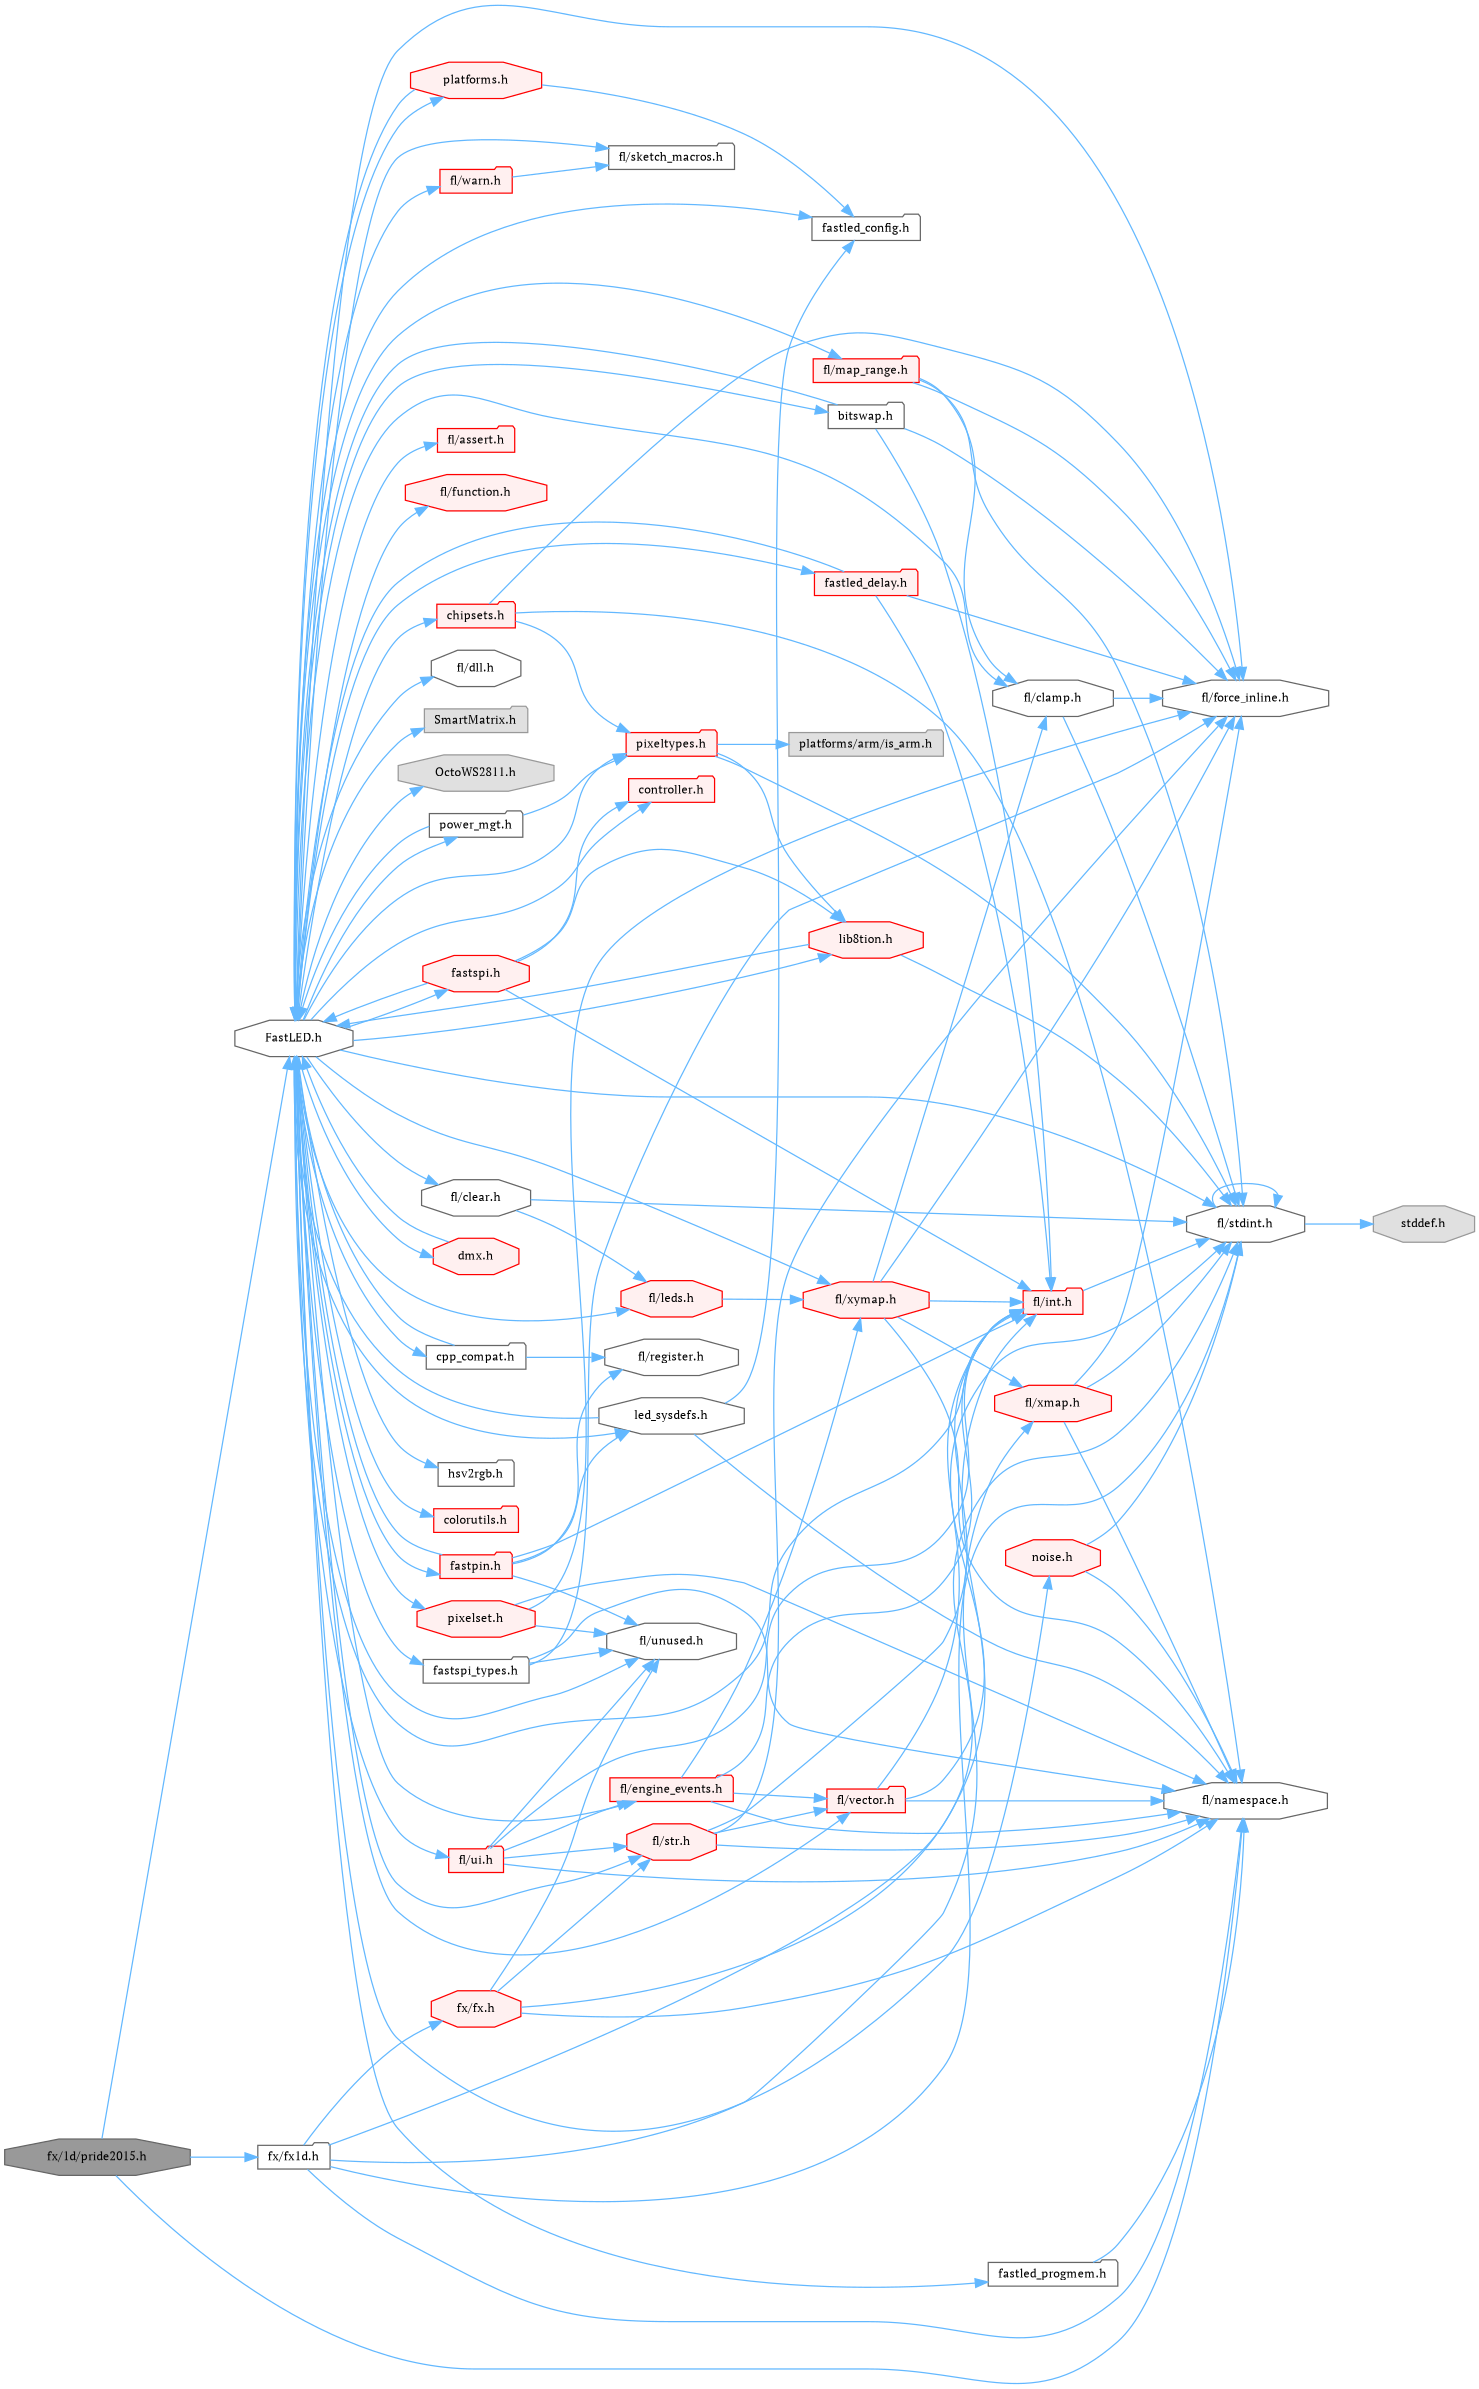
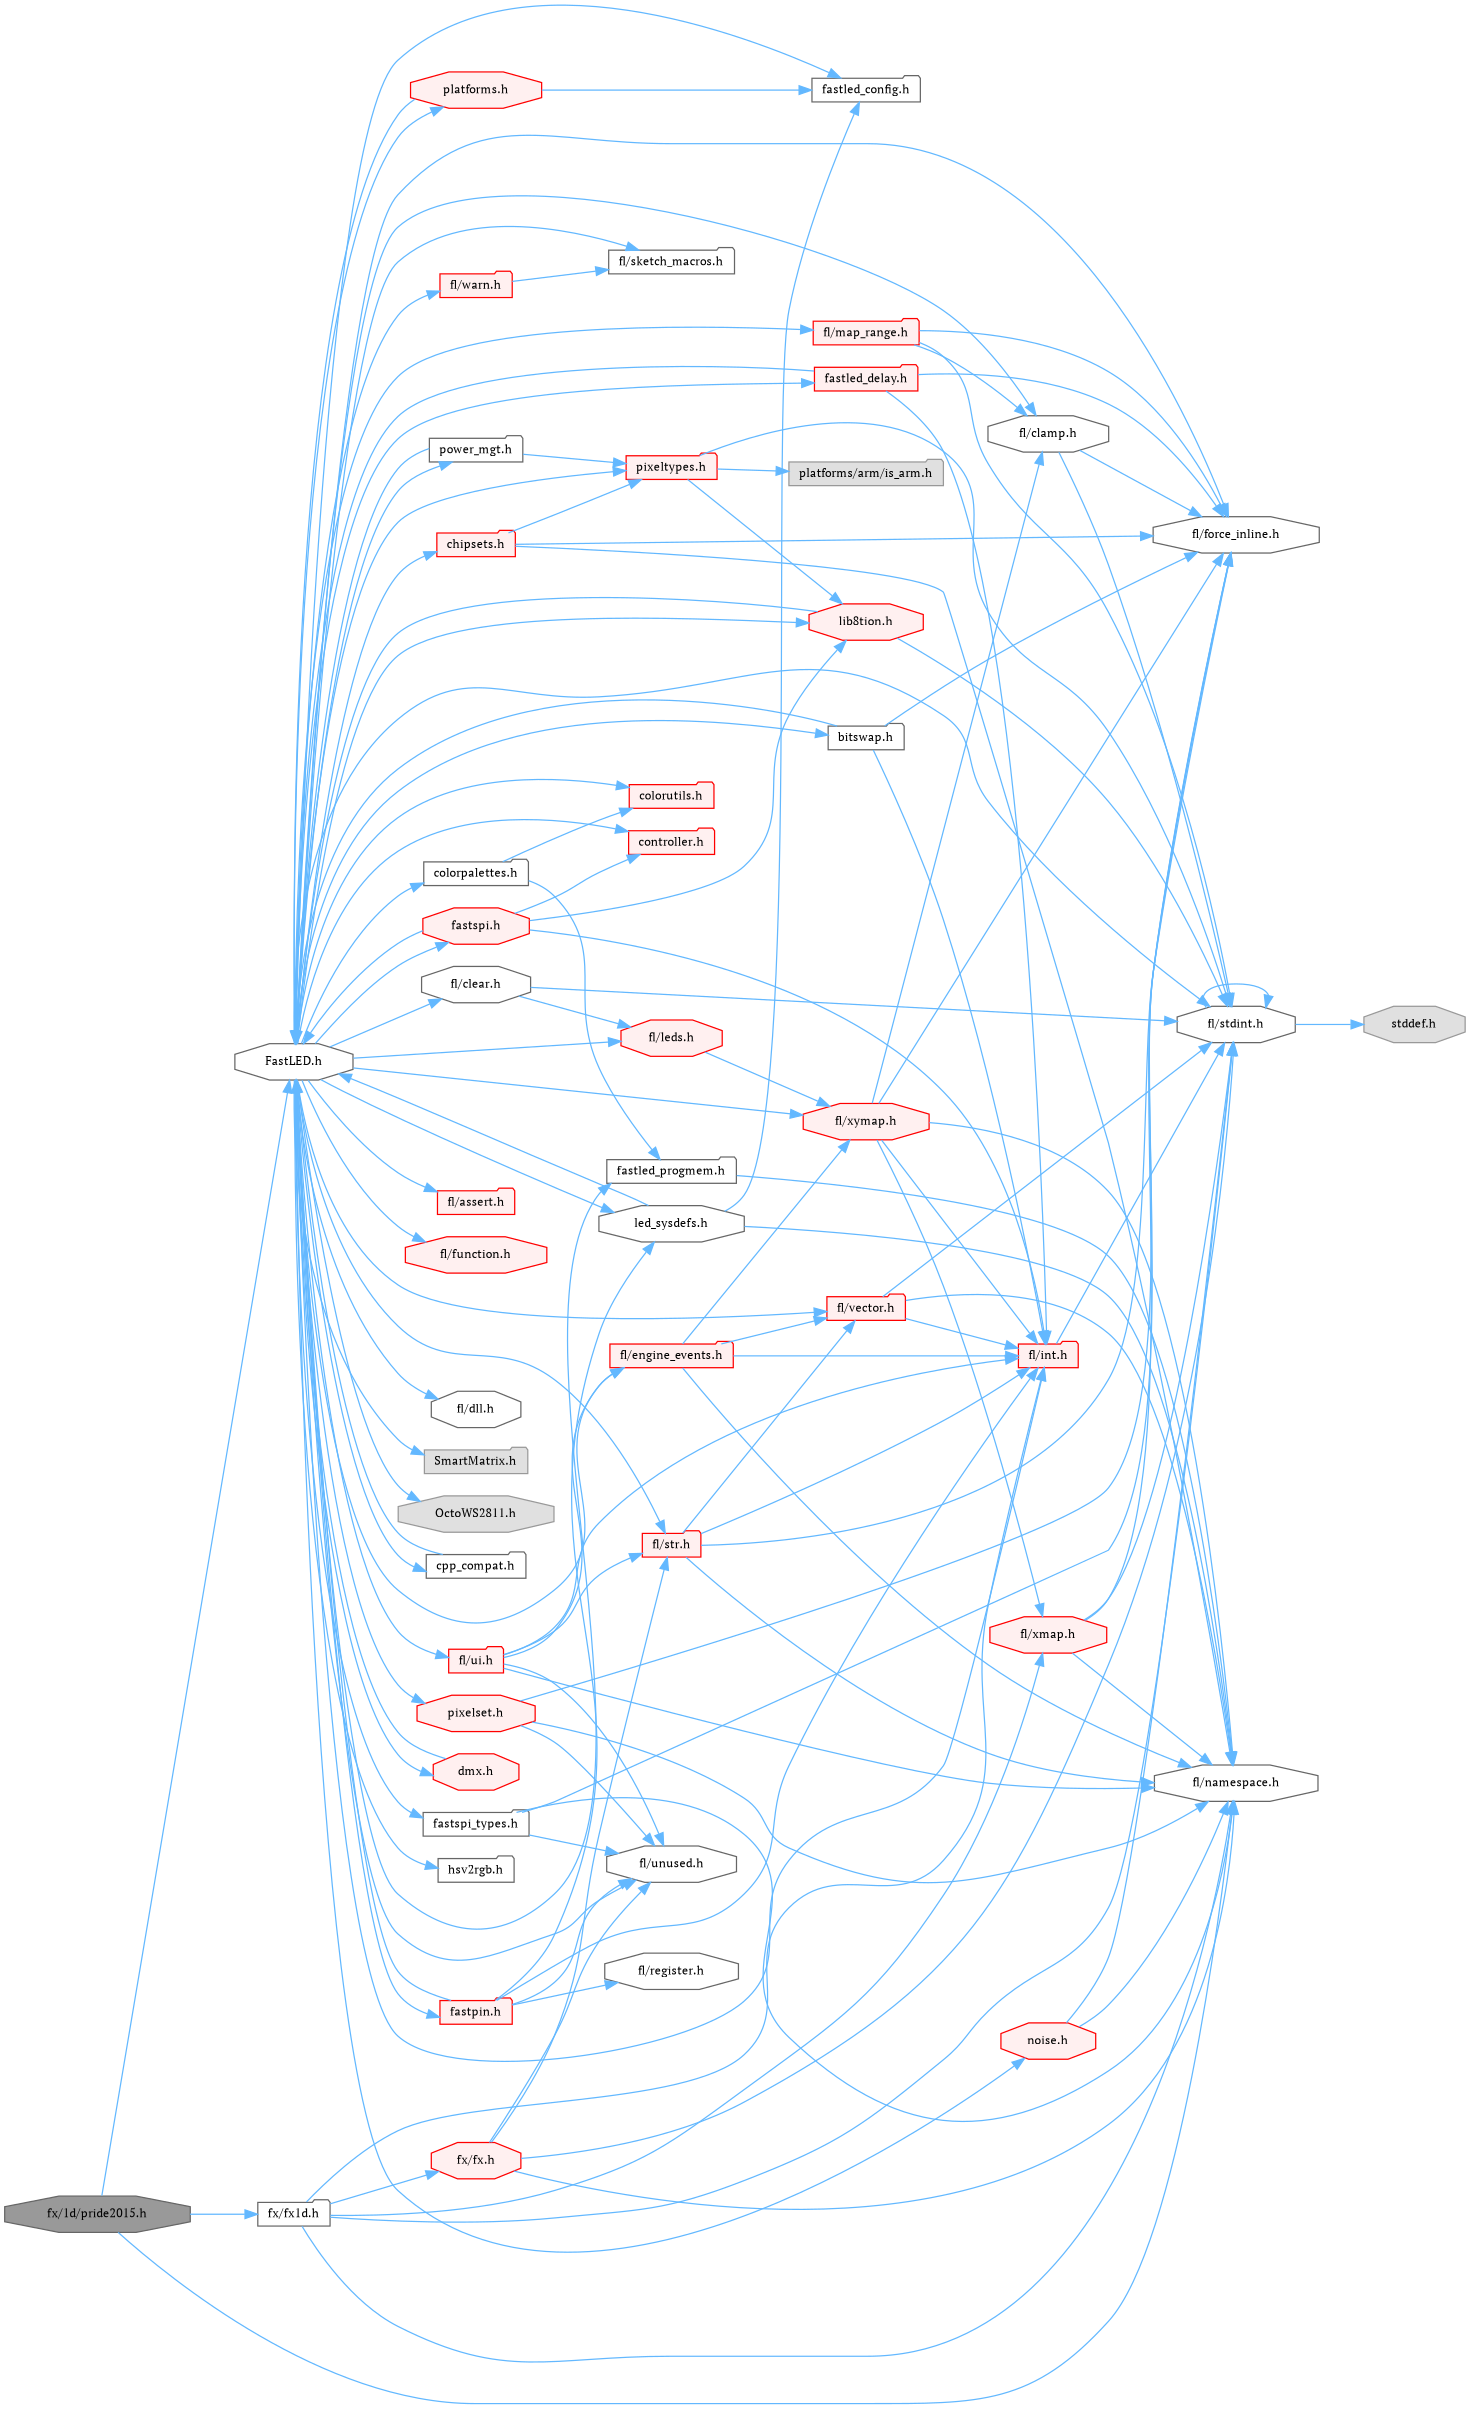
node "colorpalettes.h": added
edge "cpp_compat.h" -> "fl/register.h": removed
node "fl/str.h": shape octagon -> folder
